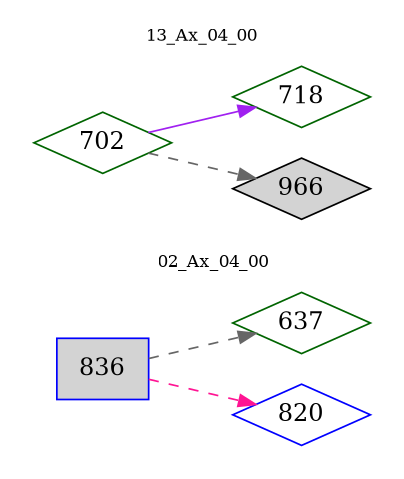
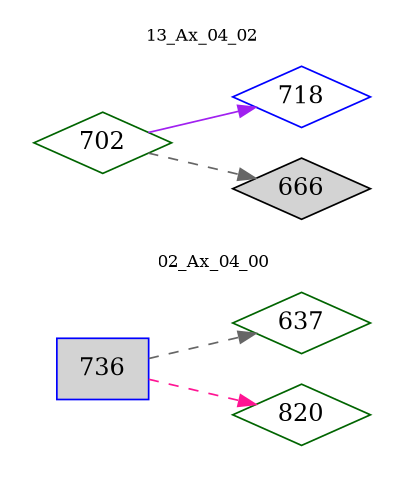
cluster "13_Ax_04_00": label "13_Ax_04_00" -> "13_Ax_04_02"
node "718": color darkgreen -> blue
node "966": label "966" -> "666"
node "836": label "836" -> "736"
node "820": color blue -> darkgreen
